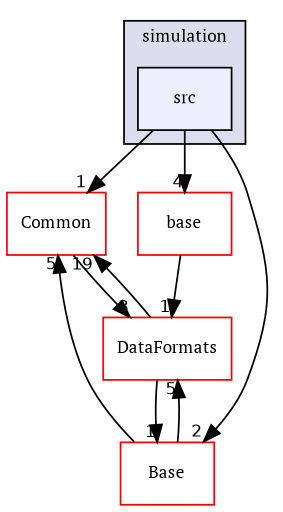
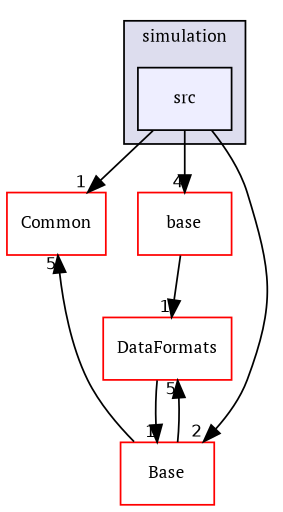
edge "Common" -> "DataFormats": removed
edge "DataFormats" -> "Common": removed
